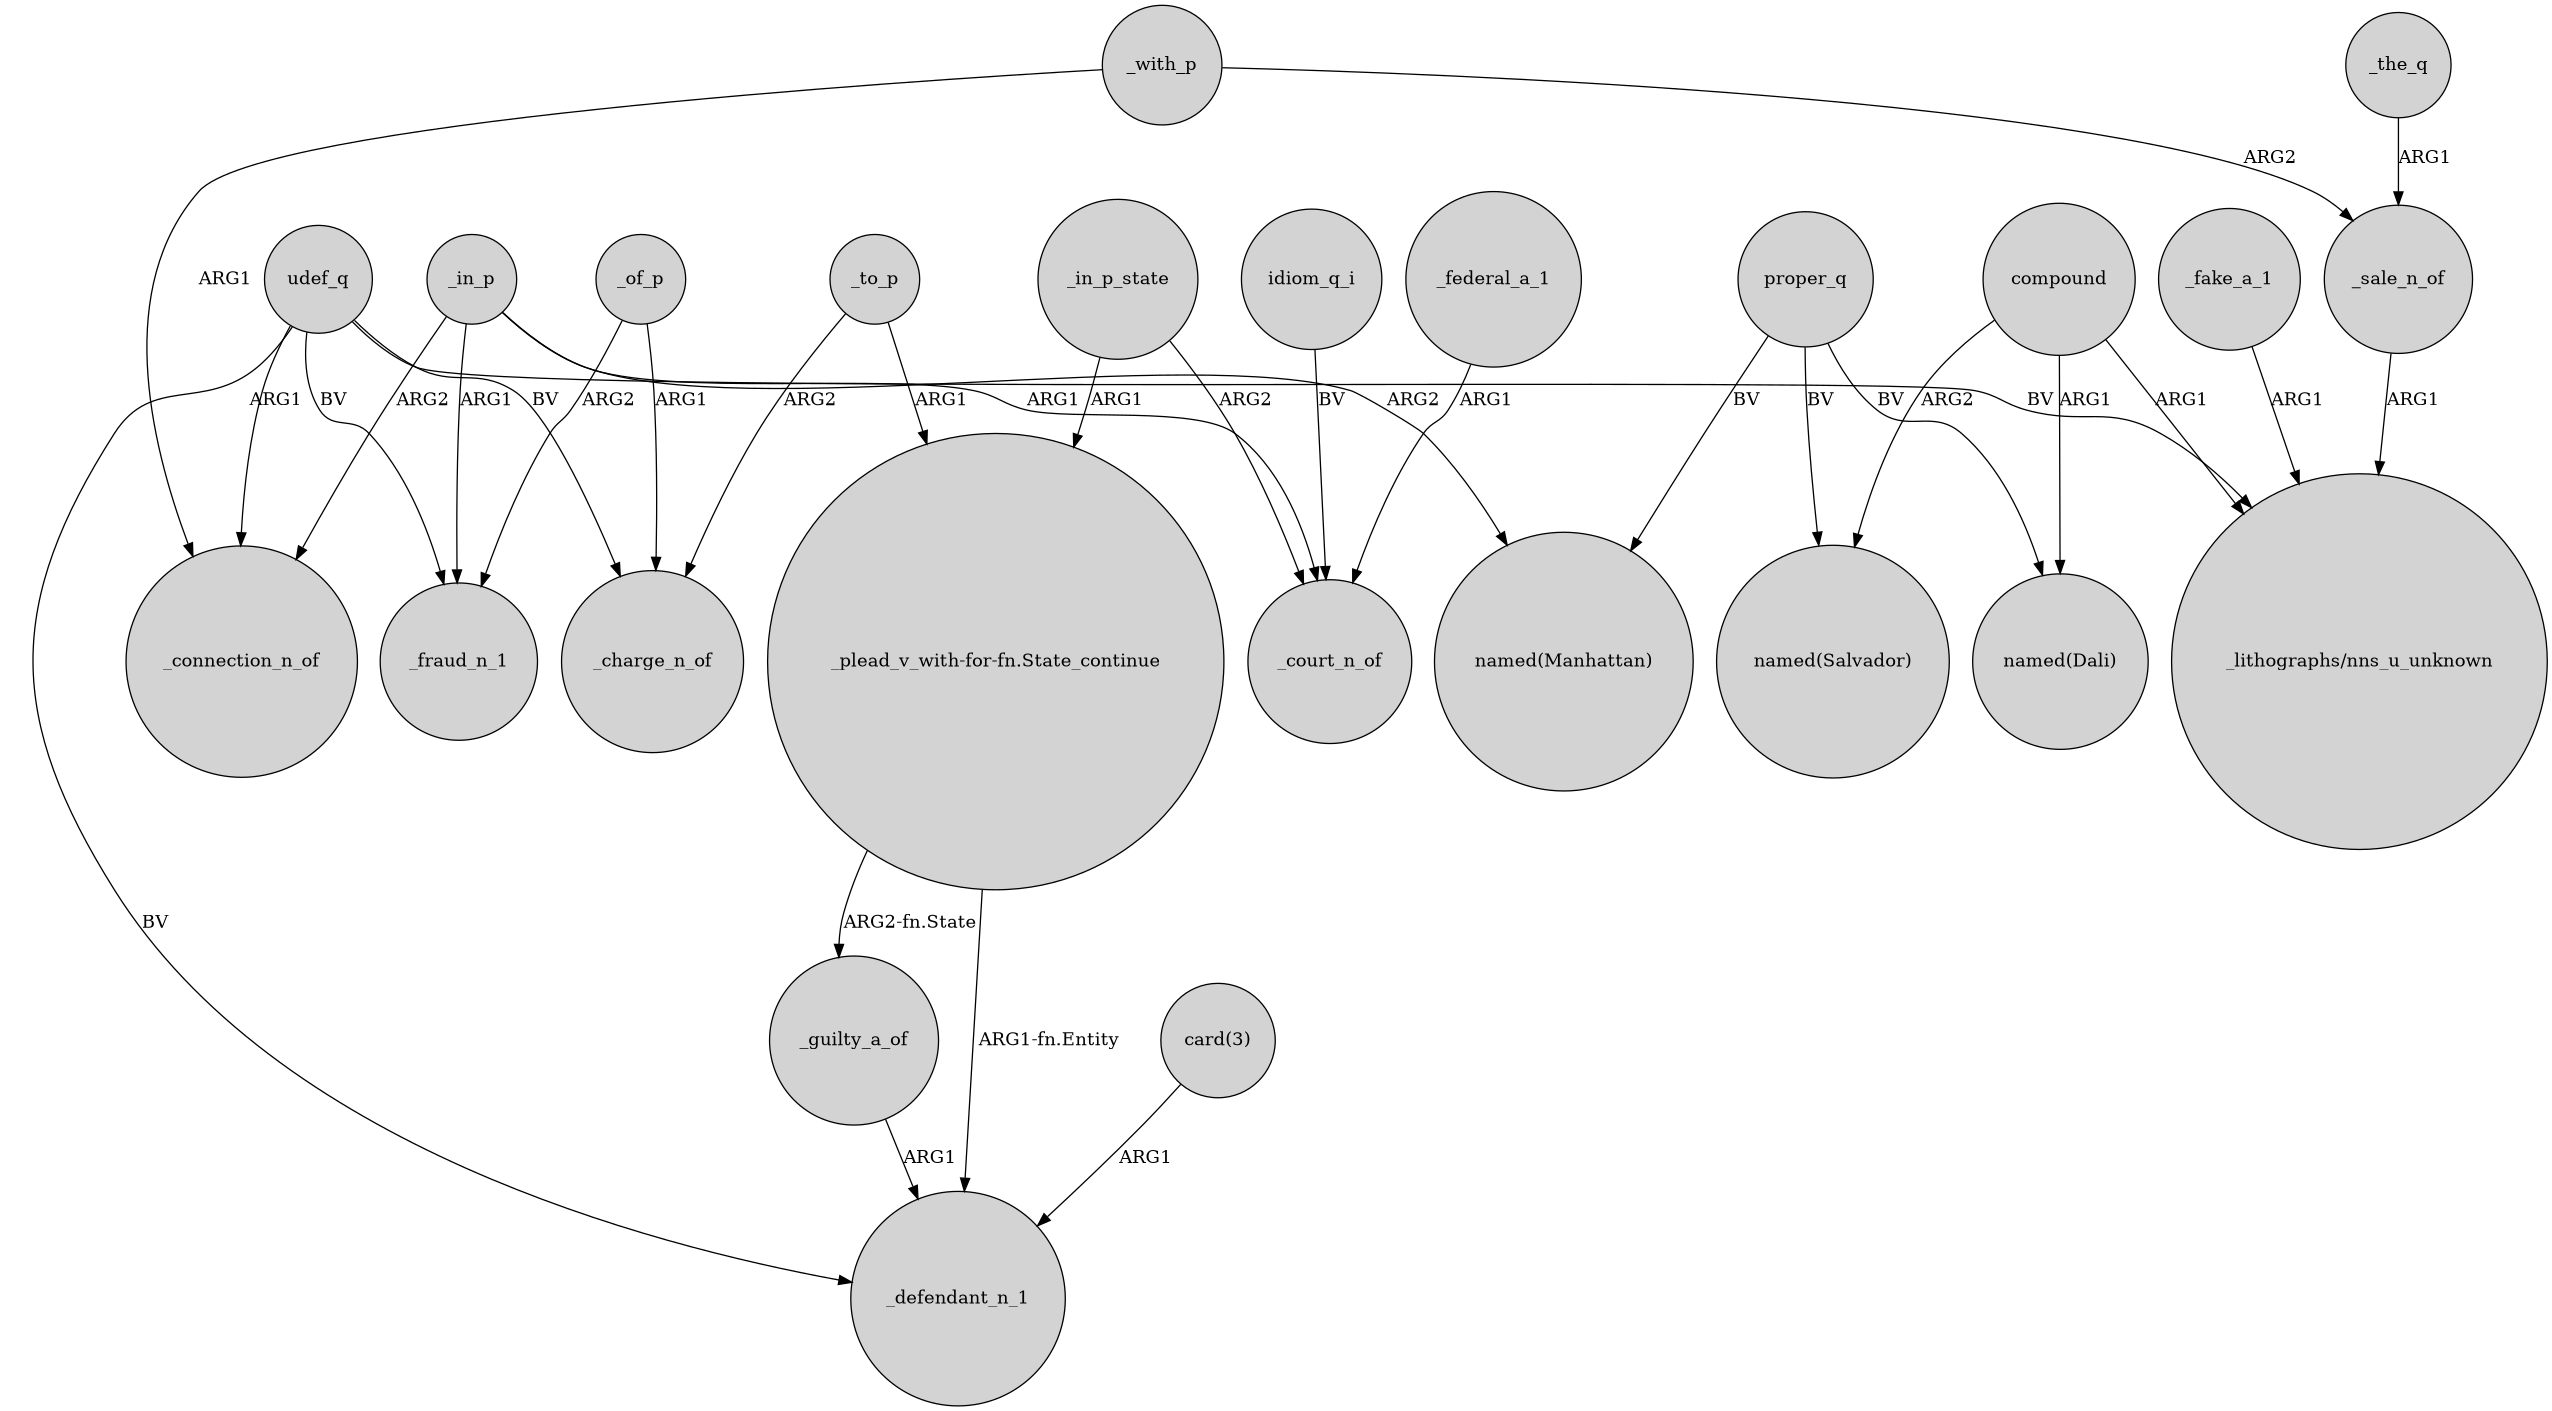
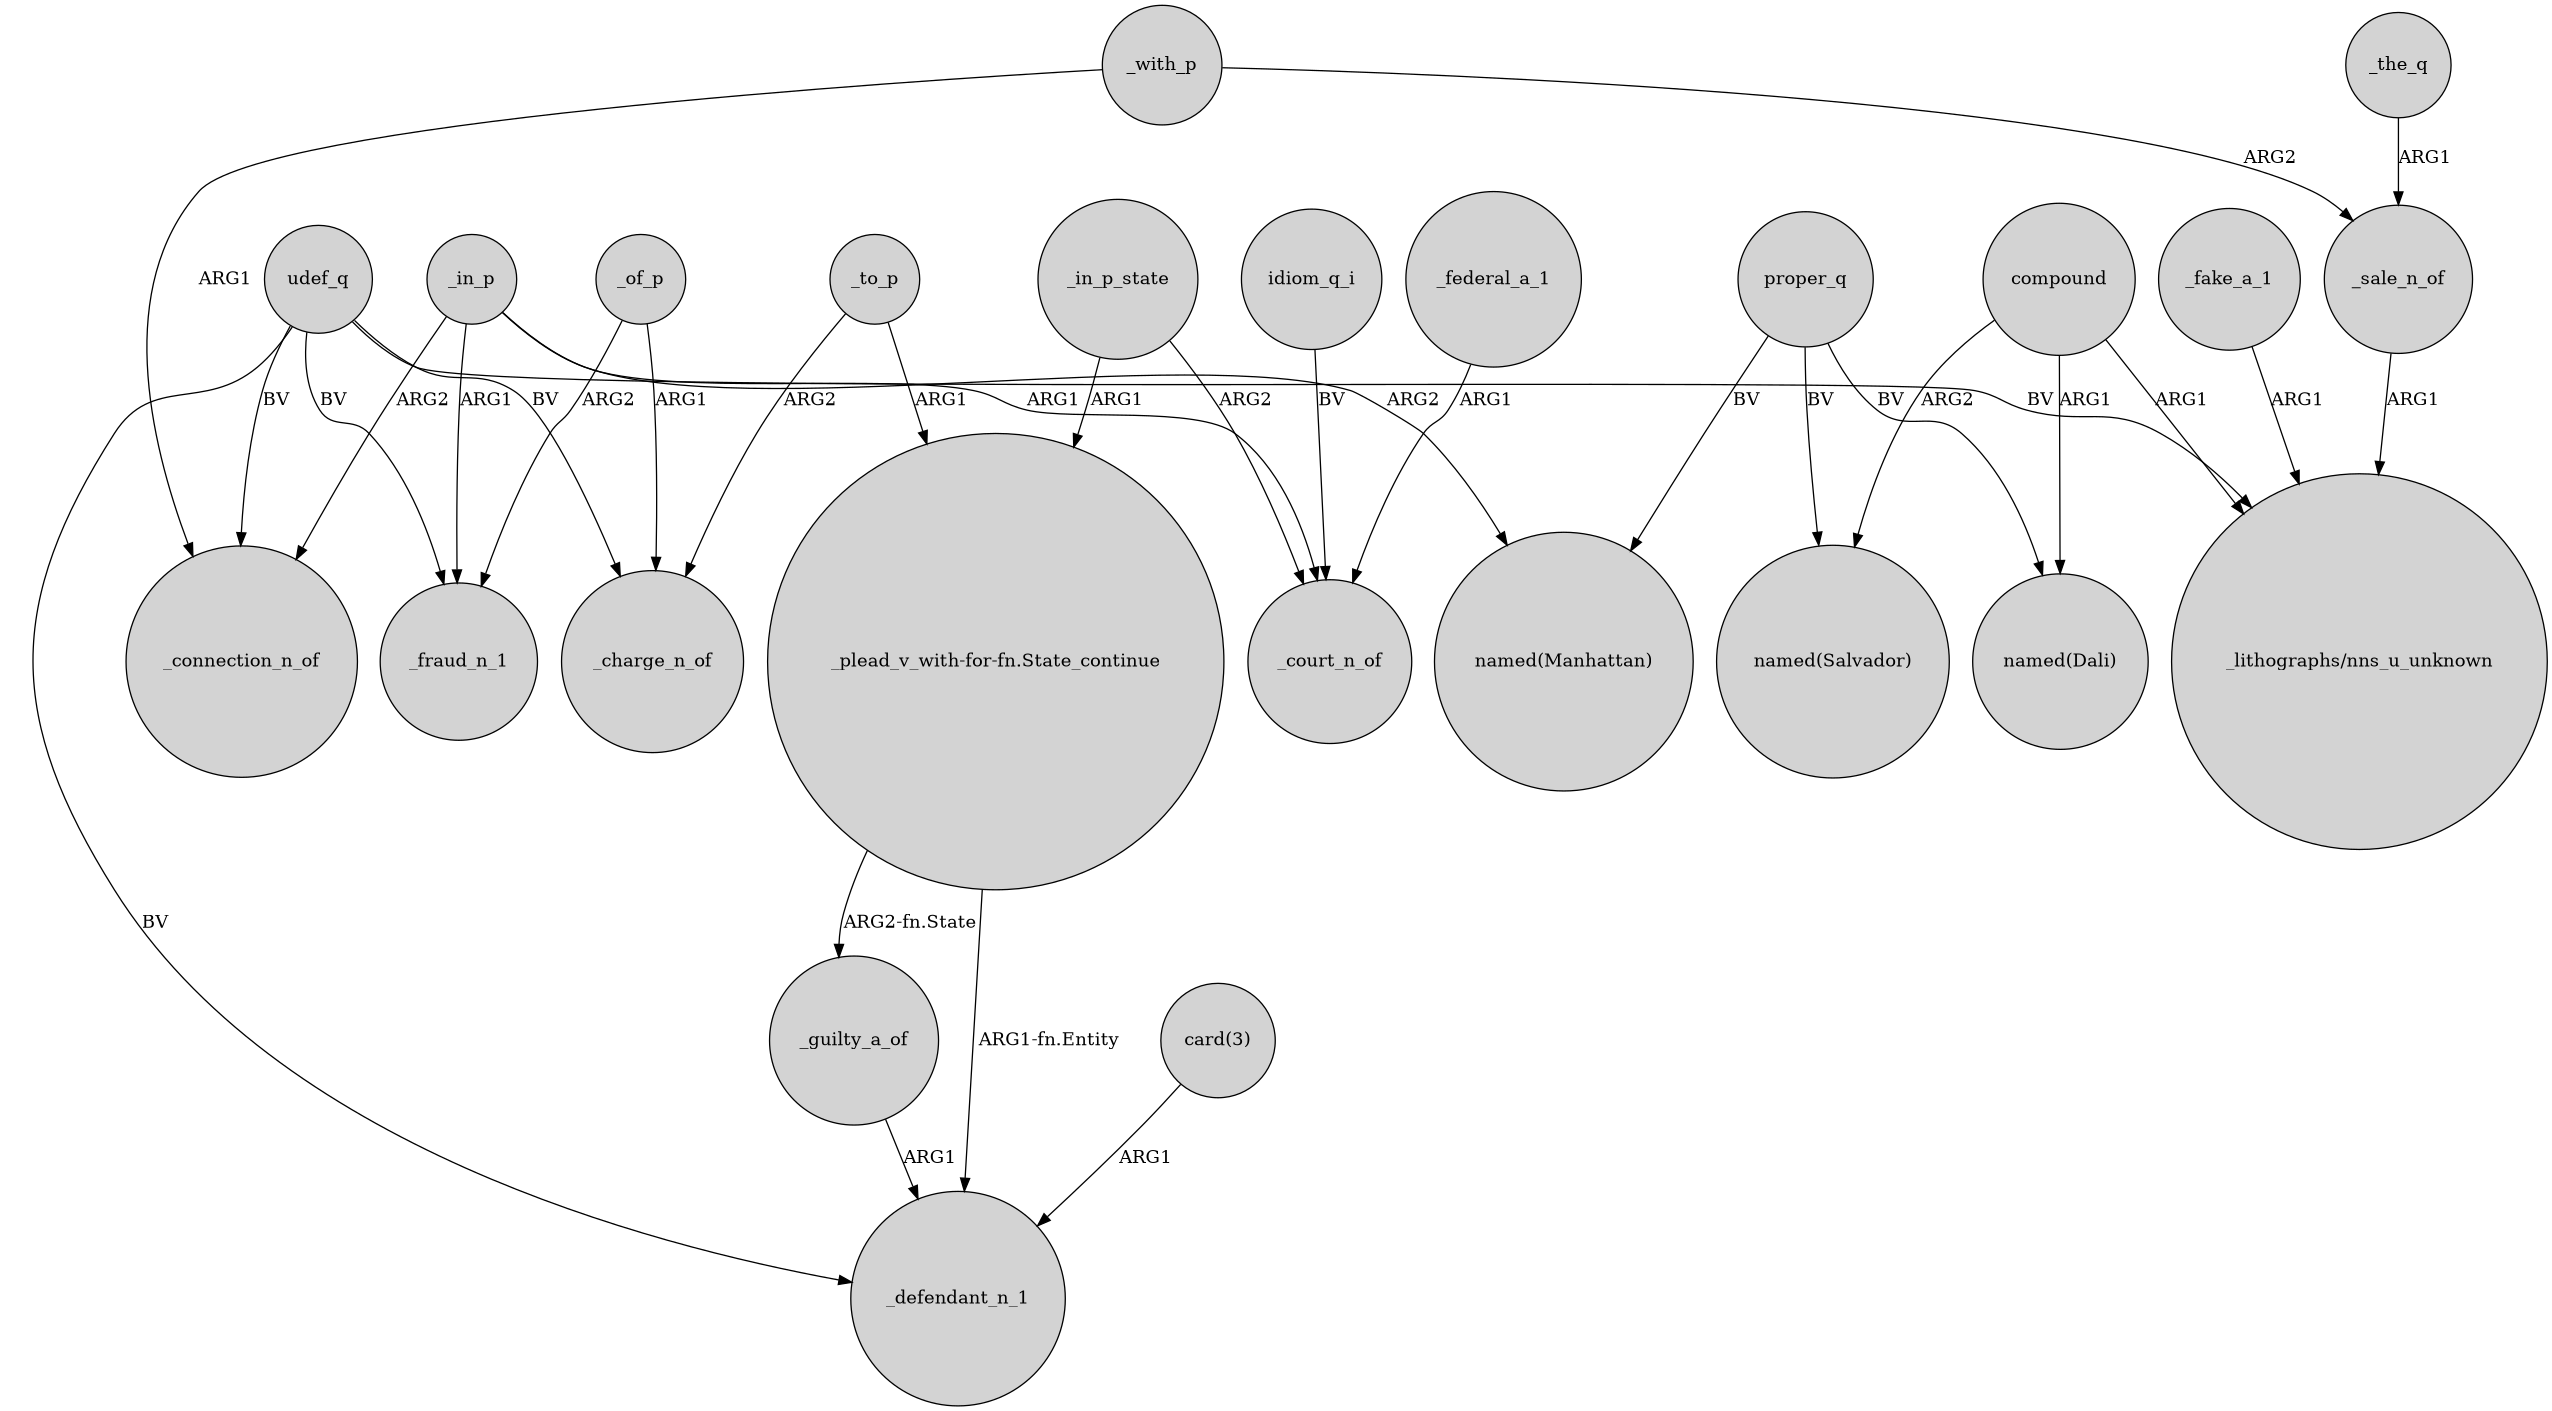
edge "udef_q" -> "_connection_n_of": label "ARG1" -> "BV"
